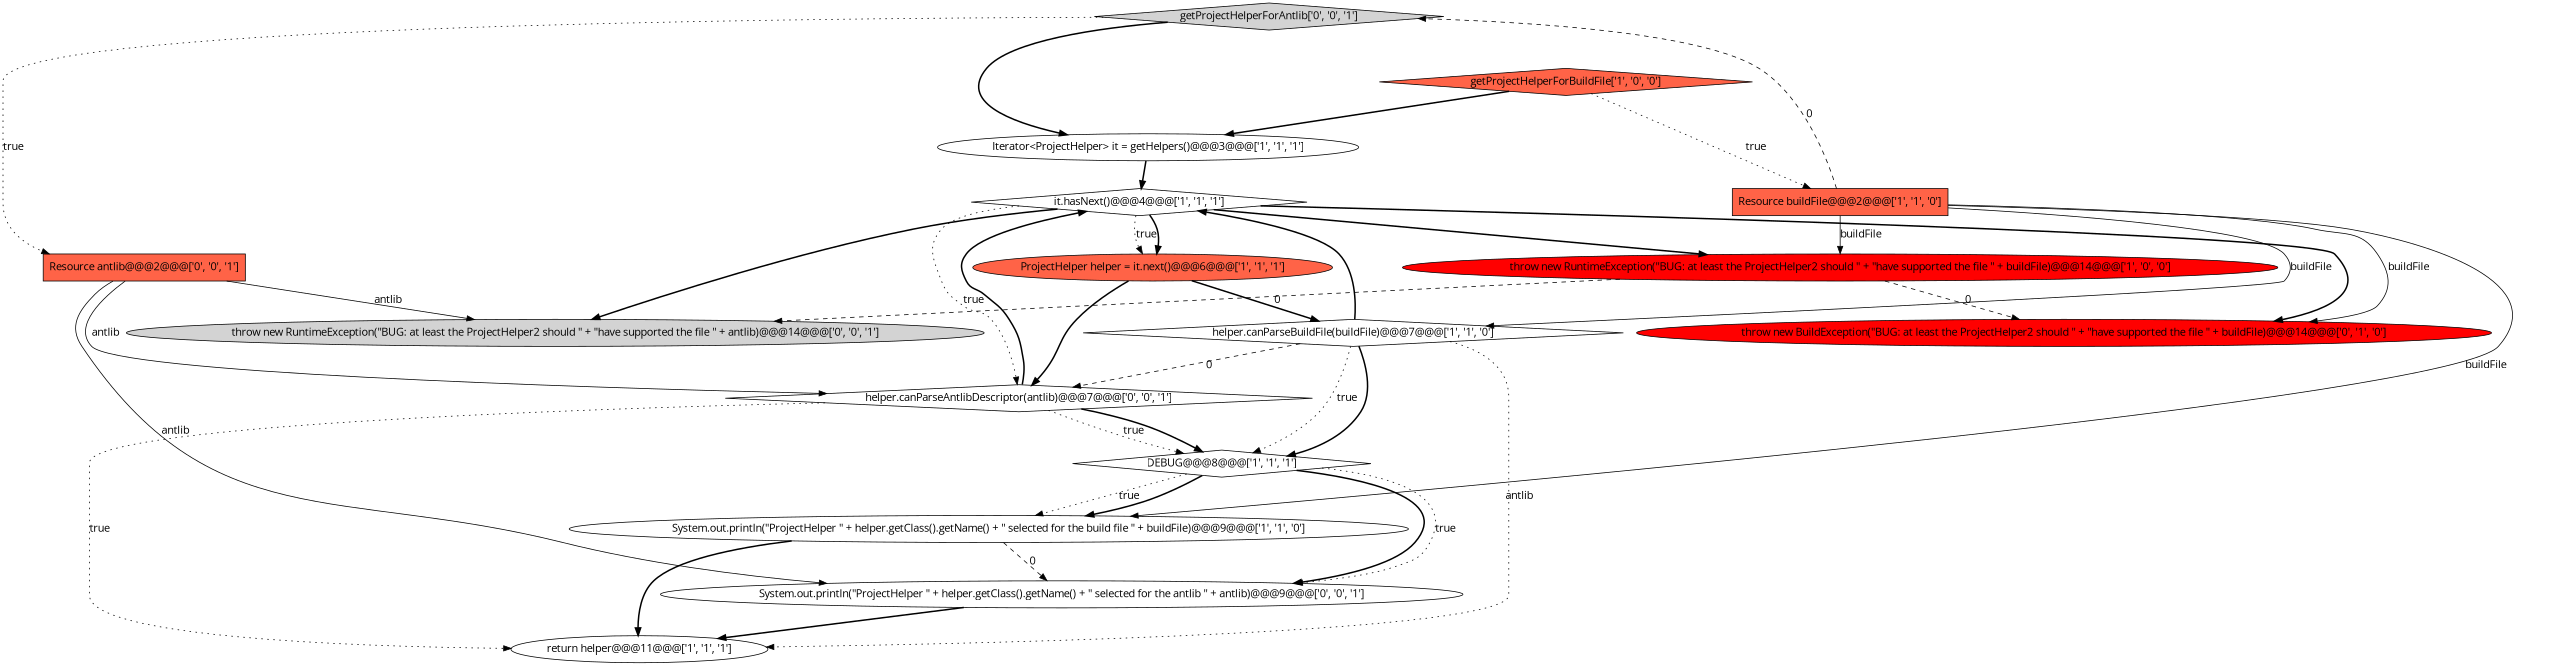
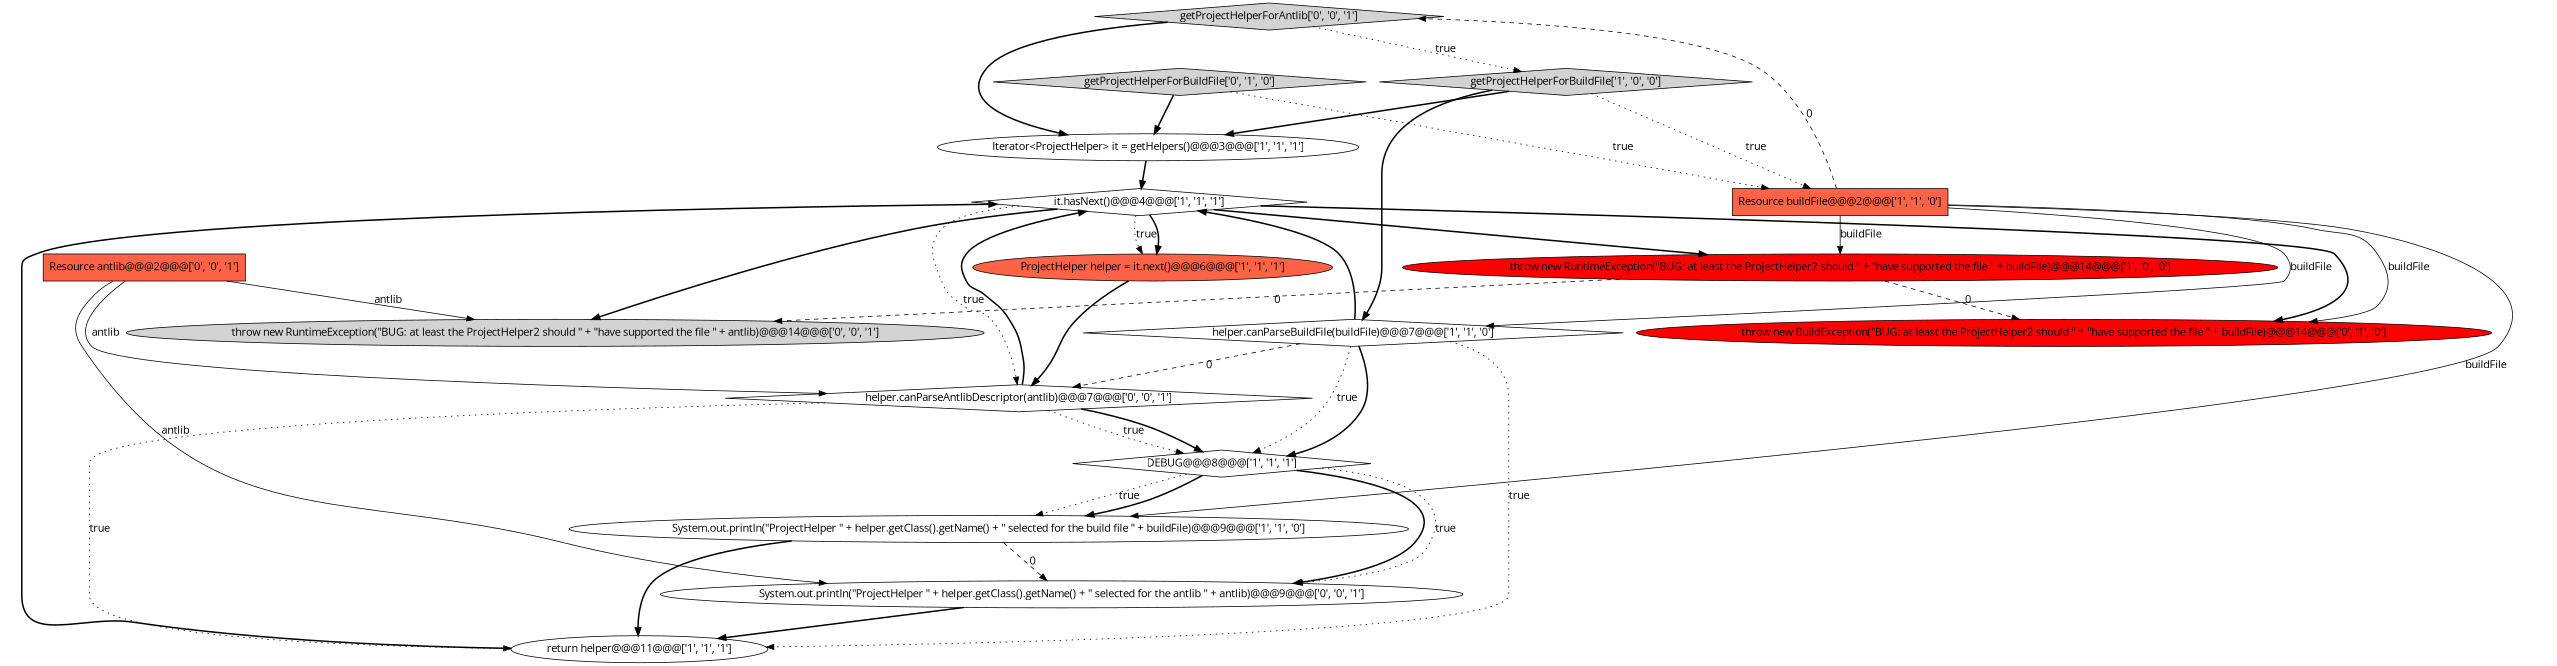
edge "getProjectHelperForAntlib['0', '0', '1']" -> "Resource antlib@@@2@@@['0', '0', '1']": now "getProjectHelperForAntlib['0', '0', '1']" -> "getProjectHelperForBuildFile['1', '0', '0']"
node "getProjectHelperForBuildFile['0', '1', '0']": added
node "getProjectHelperForBuildFile['1', '0', '0']": fillcolor tomato -> lightgray
edge "return helper@@@11@@@['1', '1', '1']" -> "it.hasNext()@@@4@@@['1', '1', '1']": added
edge "ProjectHelper helper = it.next()@@@6@@@['1', '1', '1']" -> "helper.canParseBuildFile(buildFile)@@@7@@@['1', '1', '0']": now "getProjectHelperForBuildFile['1', '0', '0']" -> "helper.canParseBuildFile(buildFile)@@@7@@@['1', '1', '0']"
edge "helper.canParseBuildFile(buildFile)@@@7@@@['1', '1', '0']" -> "return helper@@@11@@@['1', '1', '1']": label "antlib" -> "true"
